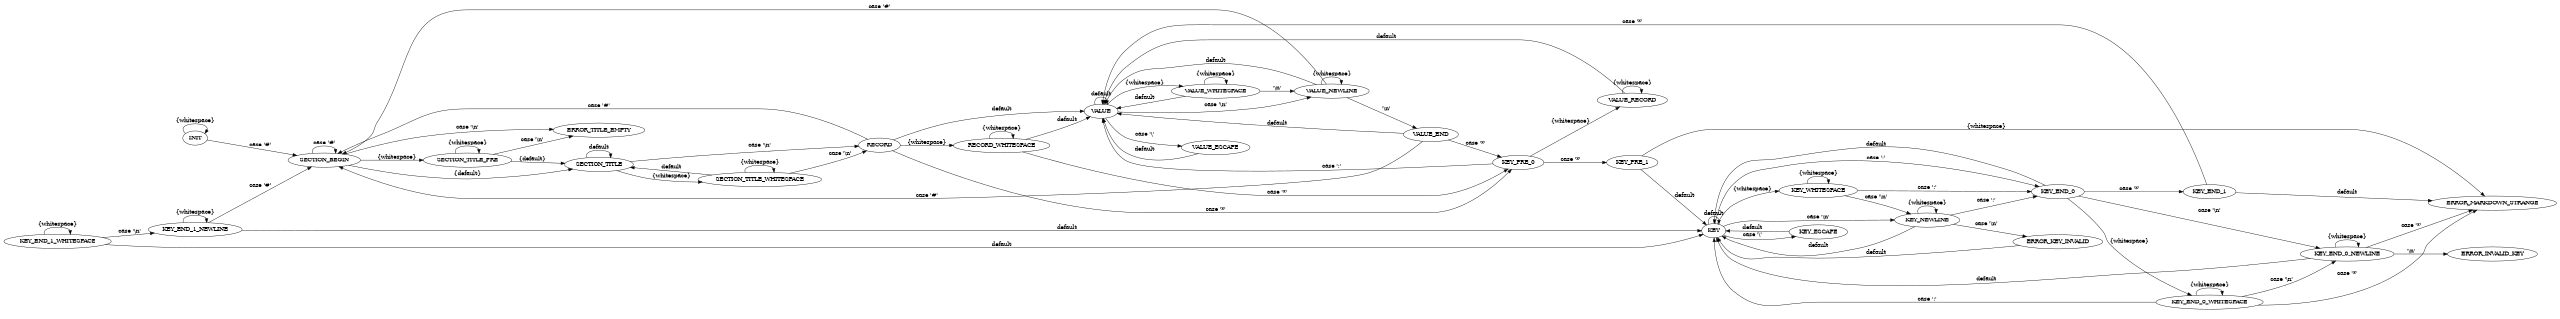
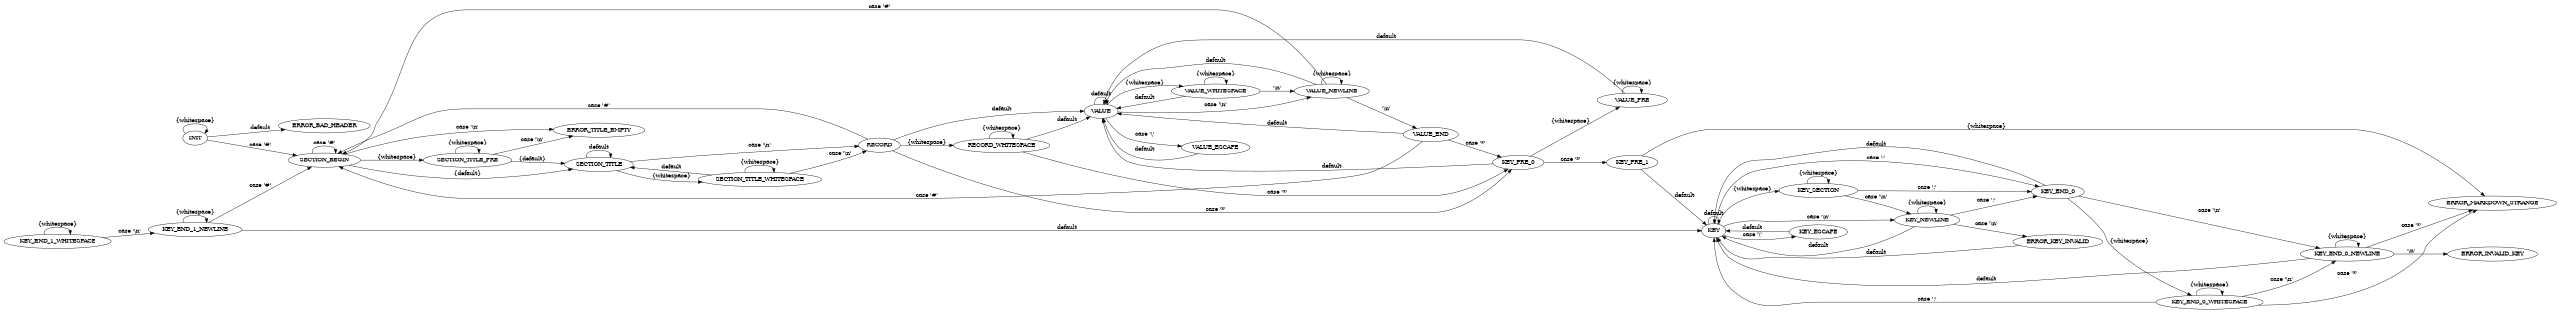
node "VALUE_RECORD": label "VALUE_RECORD" -> "VALUE_PRE"
node "ERROR_BAD_HEADER": added
edge "KEY_PRE_0" -> "VALUE": label "case ':'" -> "default"
node "KEY_WHITESPACE": label "KEY_WHITESPACE" -> "KEY_SECTION"
node "KEY_END_1": removed
edge "KEY_END_1_WHITESPACE" -> "KEY": removed, label "default"
